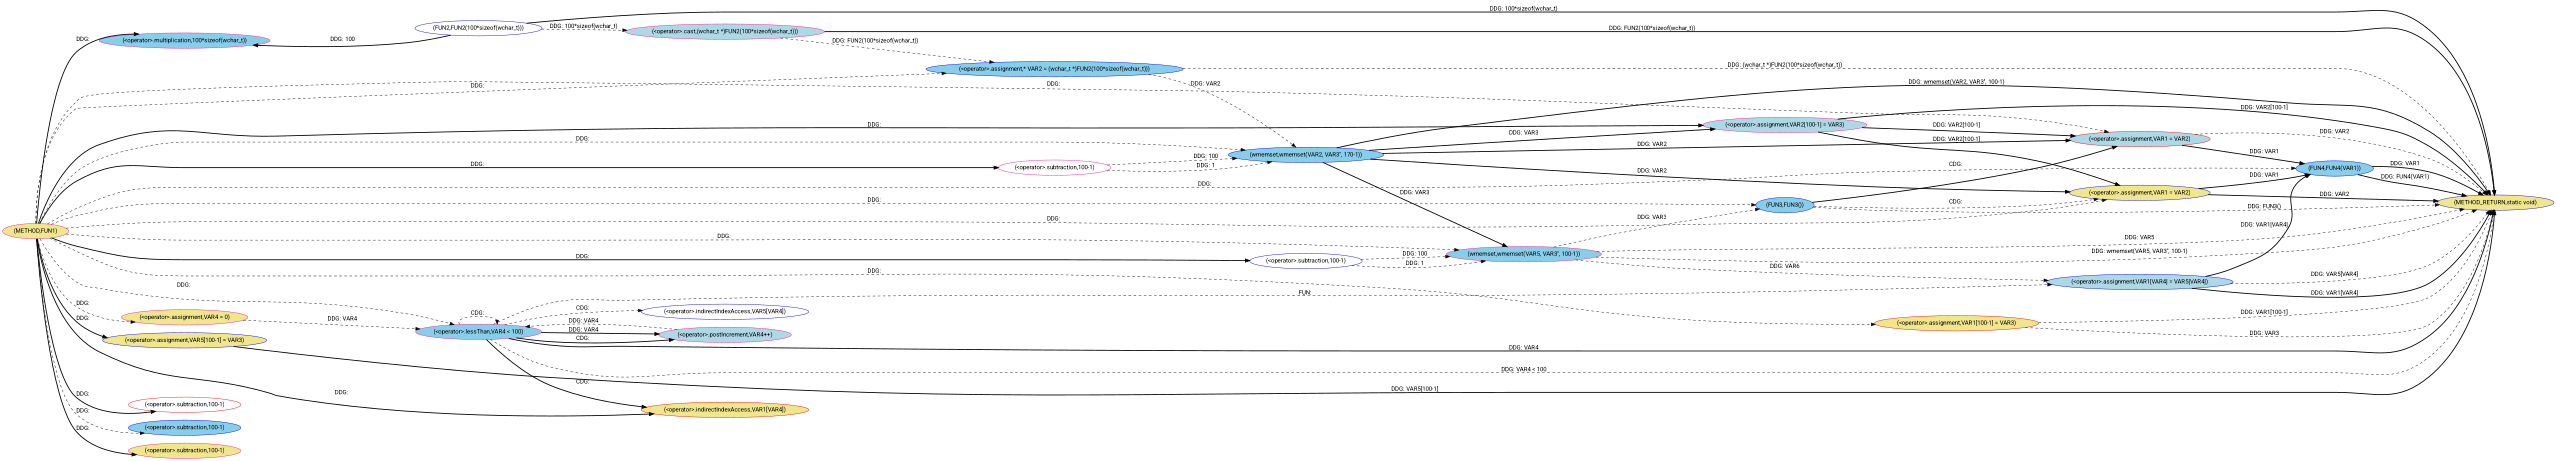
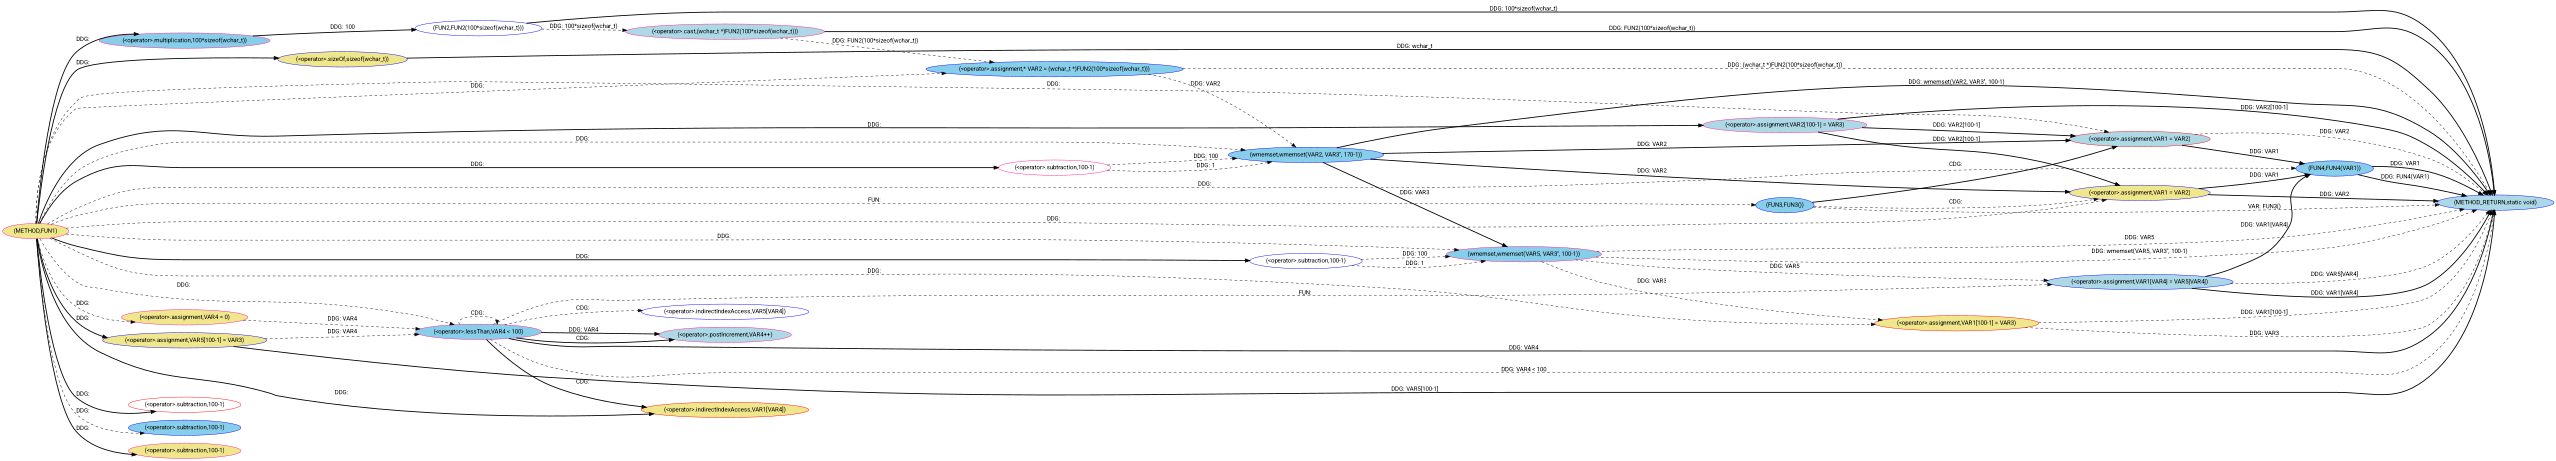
edge "(FUN2,FUN2(100*sizeof(wchar_t)))" -> "(<operator>.multiplication,100*sizeof(wchar_t))": reversed
node "(<operator>.sizeOf,sizeof(wchar_t))": added
edge "(wmemset,wmemset(VAR2, VAR3'', 170-1))" -> "(<operator>.assignment,VAR2[100-1] = VAR3)": removed, label "DDG: VAR3"
edge "(METHOD,FUN1)" -> "(FUN3,FUN3())": label "DDG: " -> "FUN: "
node "(METHOD_RETURN,static void)": fillcolor khaki -> lightblue
edge "(FUN3,FUN3())" -> "(METHOD_RETURN,static void)": label "DDG: FUN3()" -> "VAR: FUN3()"
edge "(wmemset,wmemset(VAR5, VAR3'', 100-1))" -> "(FUN3,FUN3())": now "(wmemset,wmemset(VAR5, VAR3'', 100-1))" -> "(<operator>.assignment,VAR1[100-1] = VAR3)"
edge "(wmemset,wmemset(VAR5, VAR3'', 100-1))" -> "(<operator>.assignment,VAR1[VAR4] = VAR5[VAR4])": label "DDG: VAR6" -> "DDG: VAR5"
edge "(<operator>.postIncrement,VAR4++)" -> "(<operator>.lessThan,VAR4 < 100)": now "(<operator>.assignment,VAR5[100-1] = VAR3)" -> "(<operator>.lessThan,VAR4 < 100)"
